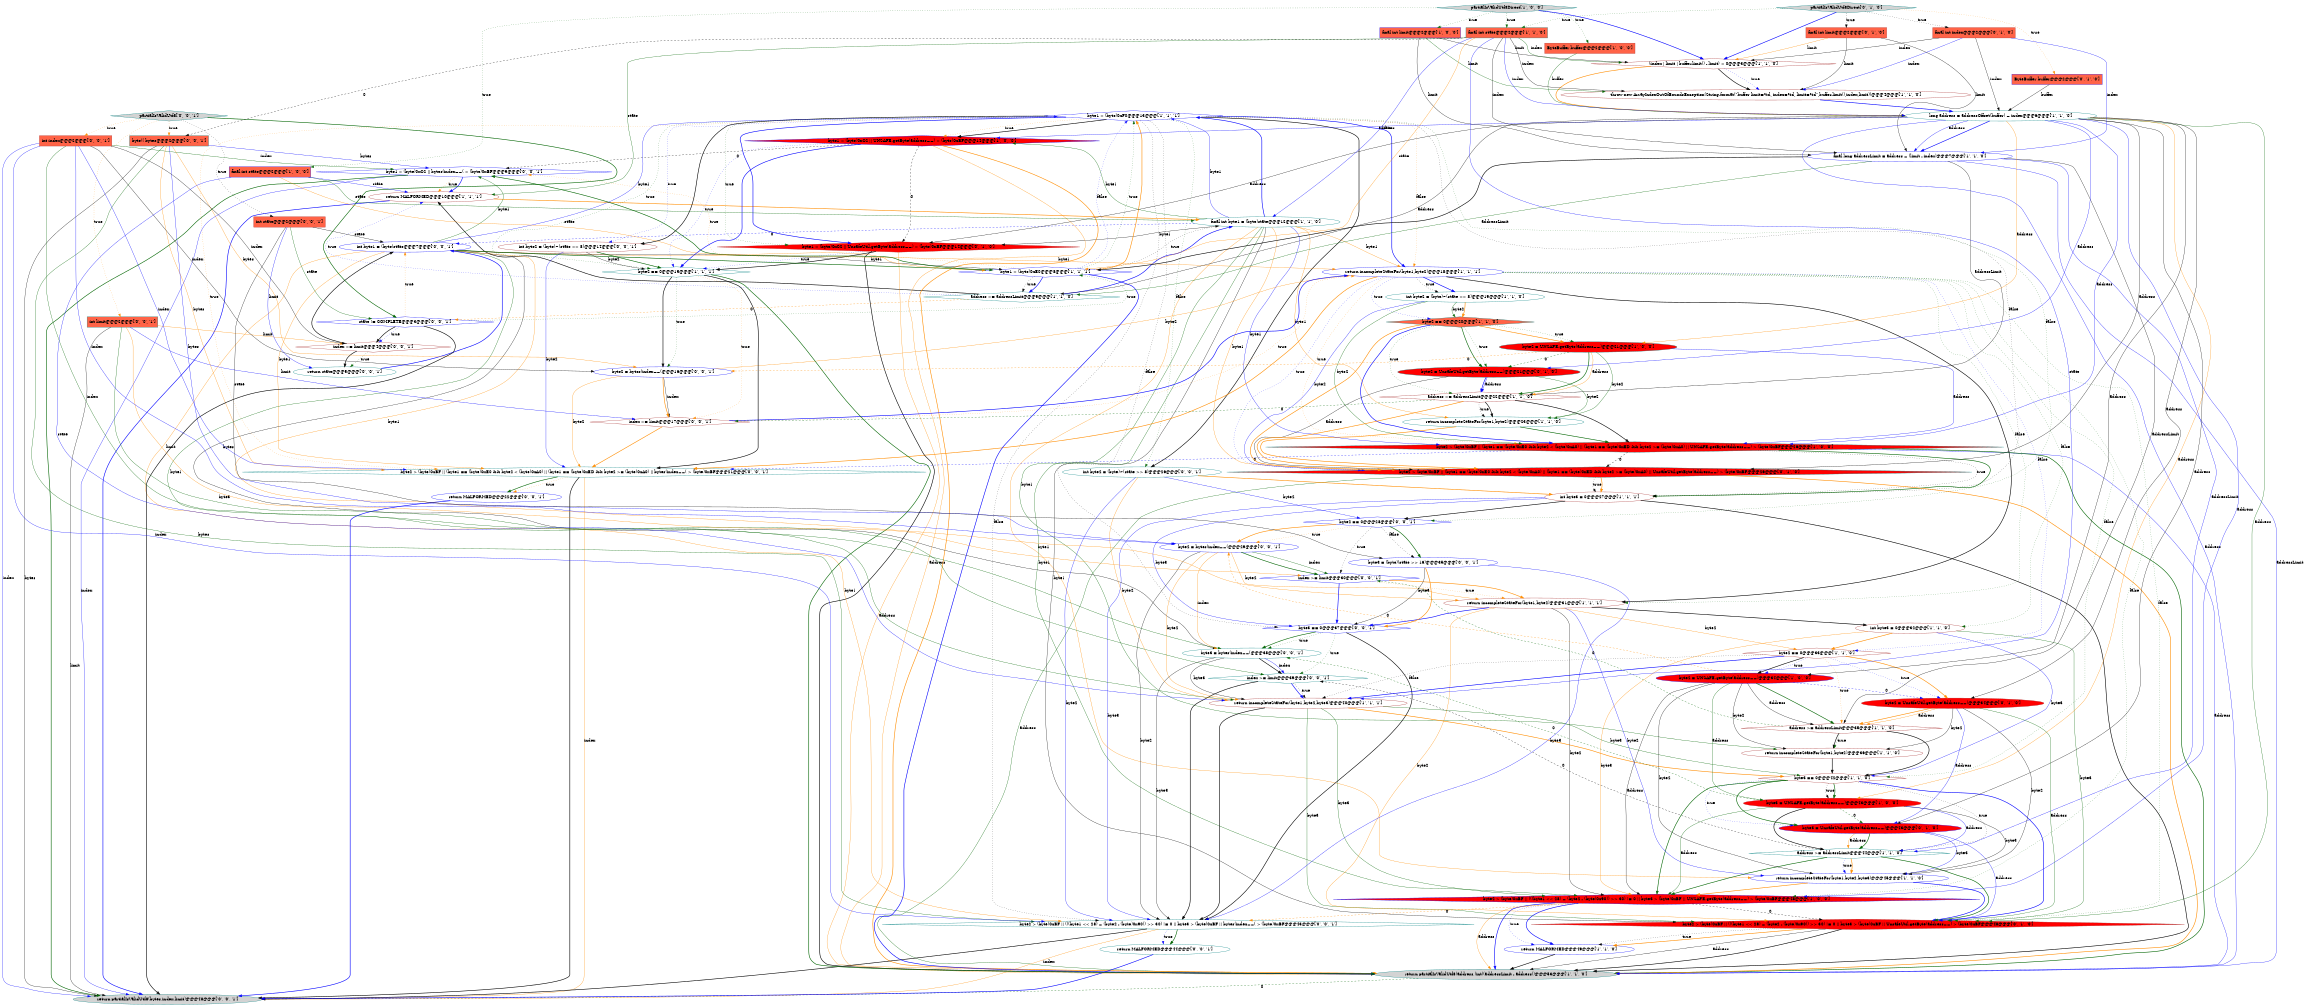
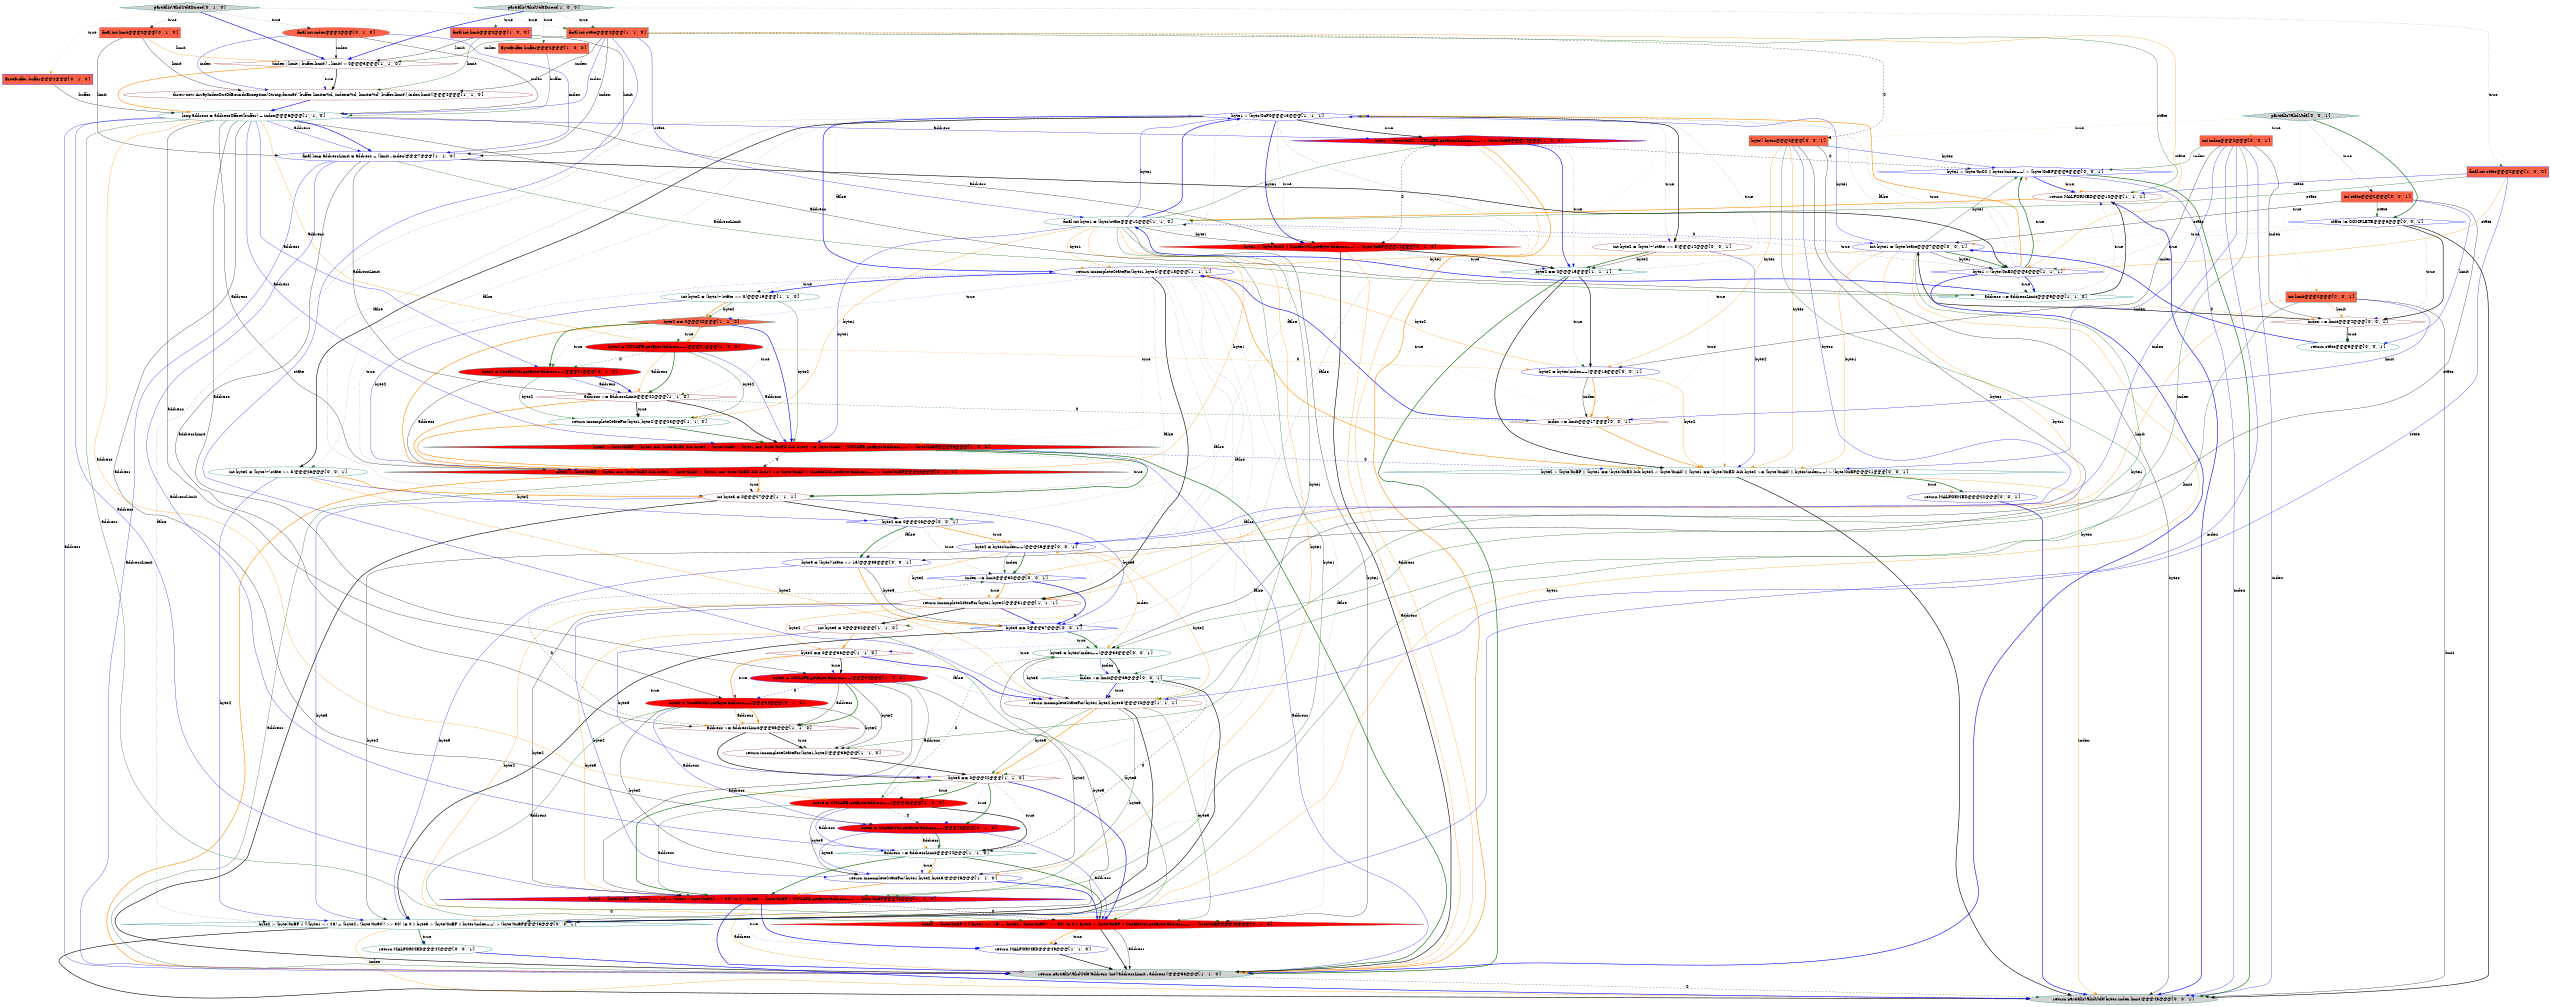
node "final int index@@@2@@@['0', '1', '0']": shape box -> ellipse
edge "address >= addressLimit@@@9@@@['1', '1', '0']" -> "state != COMPLETE@@@3@@@['0', '0', '1']": now "address >= addressLimit@@@9@@@['1', '1', '0']" -> "index >= limit@@@4@@@['0', '0', '1']"
edge "int limit@@@2@@@['0', '0', '1']" -> "index >= limit@@@39@@@['0', '0', '1']": label "byte3" -> "limit"
edge "int byte1 = (byte)state@@@7@@@['0', '0', '1']" -> "byte3 = bytes(index++(@@@38@@@['0', '0', '1']": now "byte(( bytes@@@2@@@['0', '0', '1']" -> "byte3 = bytes(index++(@@@38@@@['0', '0', '1']"
